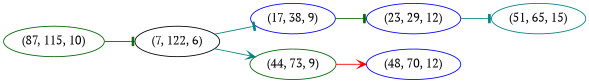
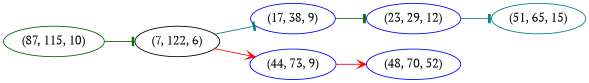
edge "(7, 122, 6)" -> "(44, 73, 9)": color teal -> red
node "(44, 73, 9)": color darkgreen -> blue
node "(48, 70, 12)": label "(48, 70, 12)" -> "(48, 70, 52)"
